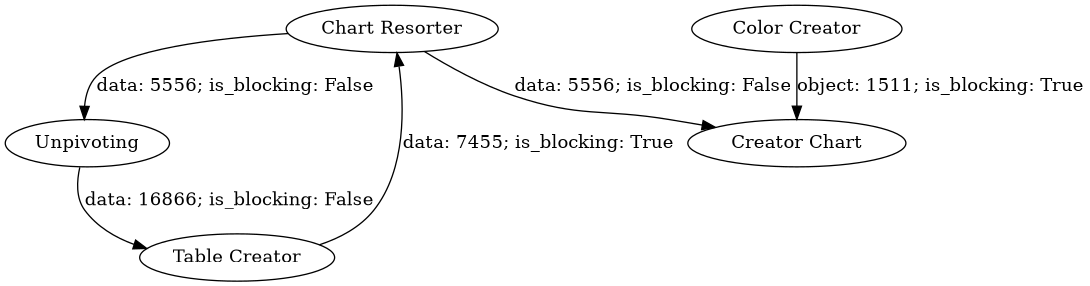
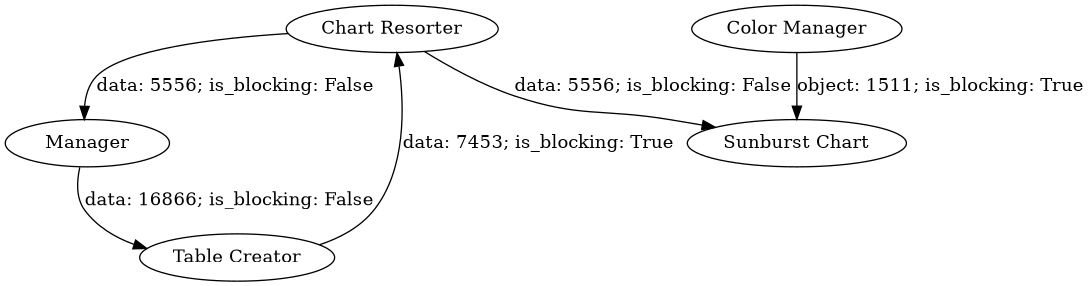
node "Color Creator": label "Color Creator" -> "Color Manager"
node "Unpivoting": label "Unpivoting" -> "Manager"
edge "Table Creator" -> "Chart Resorter": label "data: 7455; is_blocking: True" -> "data: 7453; is_blocking: True"
node "Creator Chart": label "Creator Chart" -> "Sunburst Chart"
